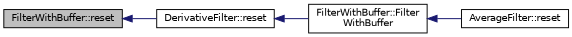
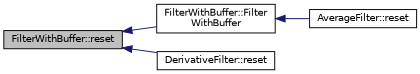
edge "FilterWithBuffer::Filter WithBuffer" -> "DerivativeFilter::reset": now "FilterWithBuffer::Filter WithBuffer" -> "FilterWithBuffer::reset"
